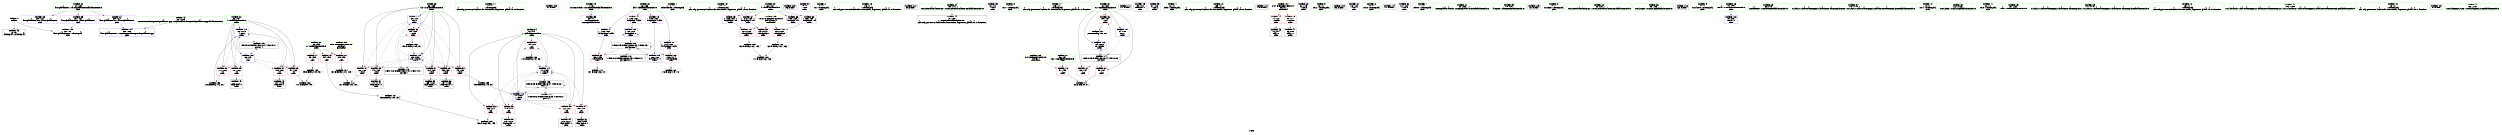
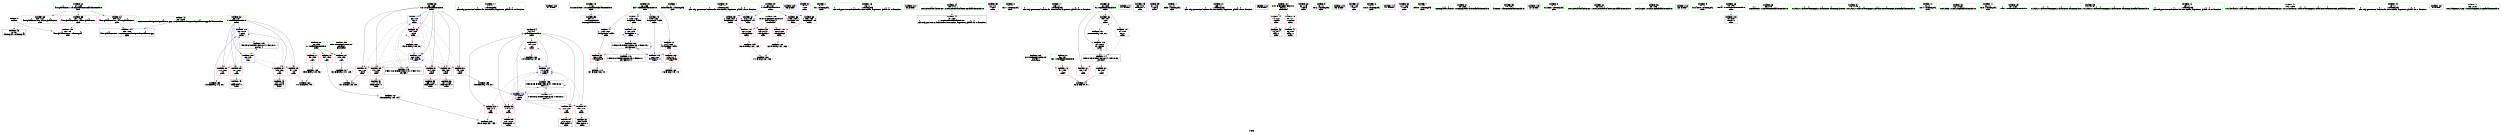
edge "NodeID: 31" -> "NodeID: 80": removed
node "NodeID: 115": text "stdout" -> "main"
